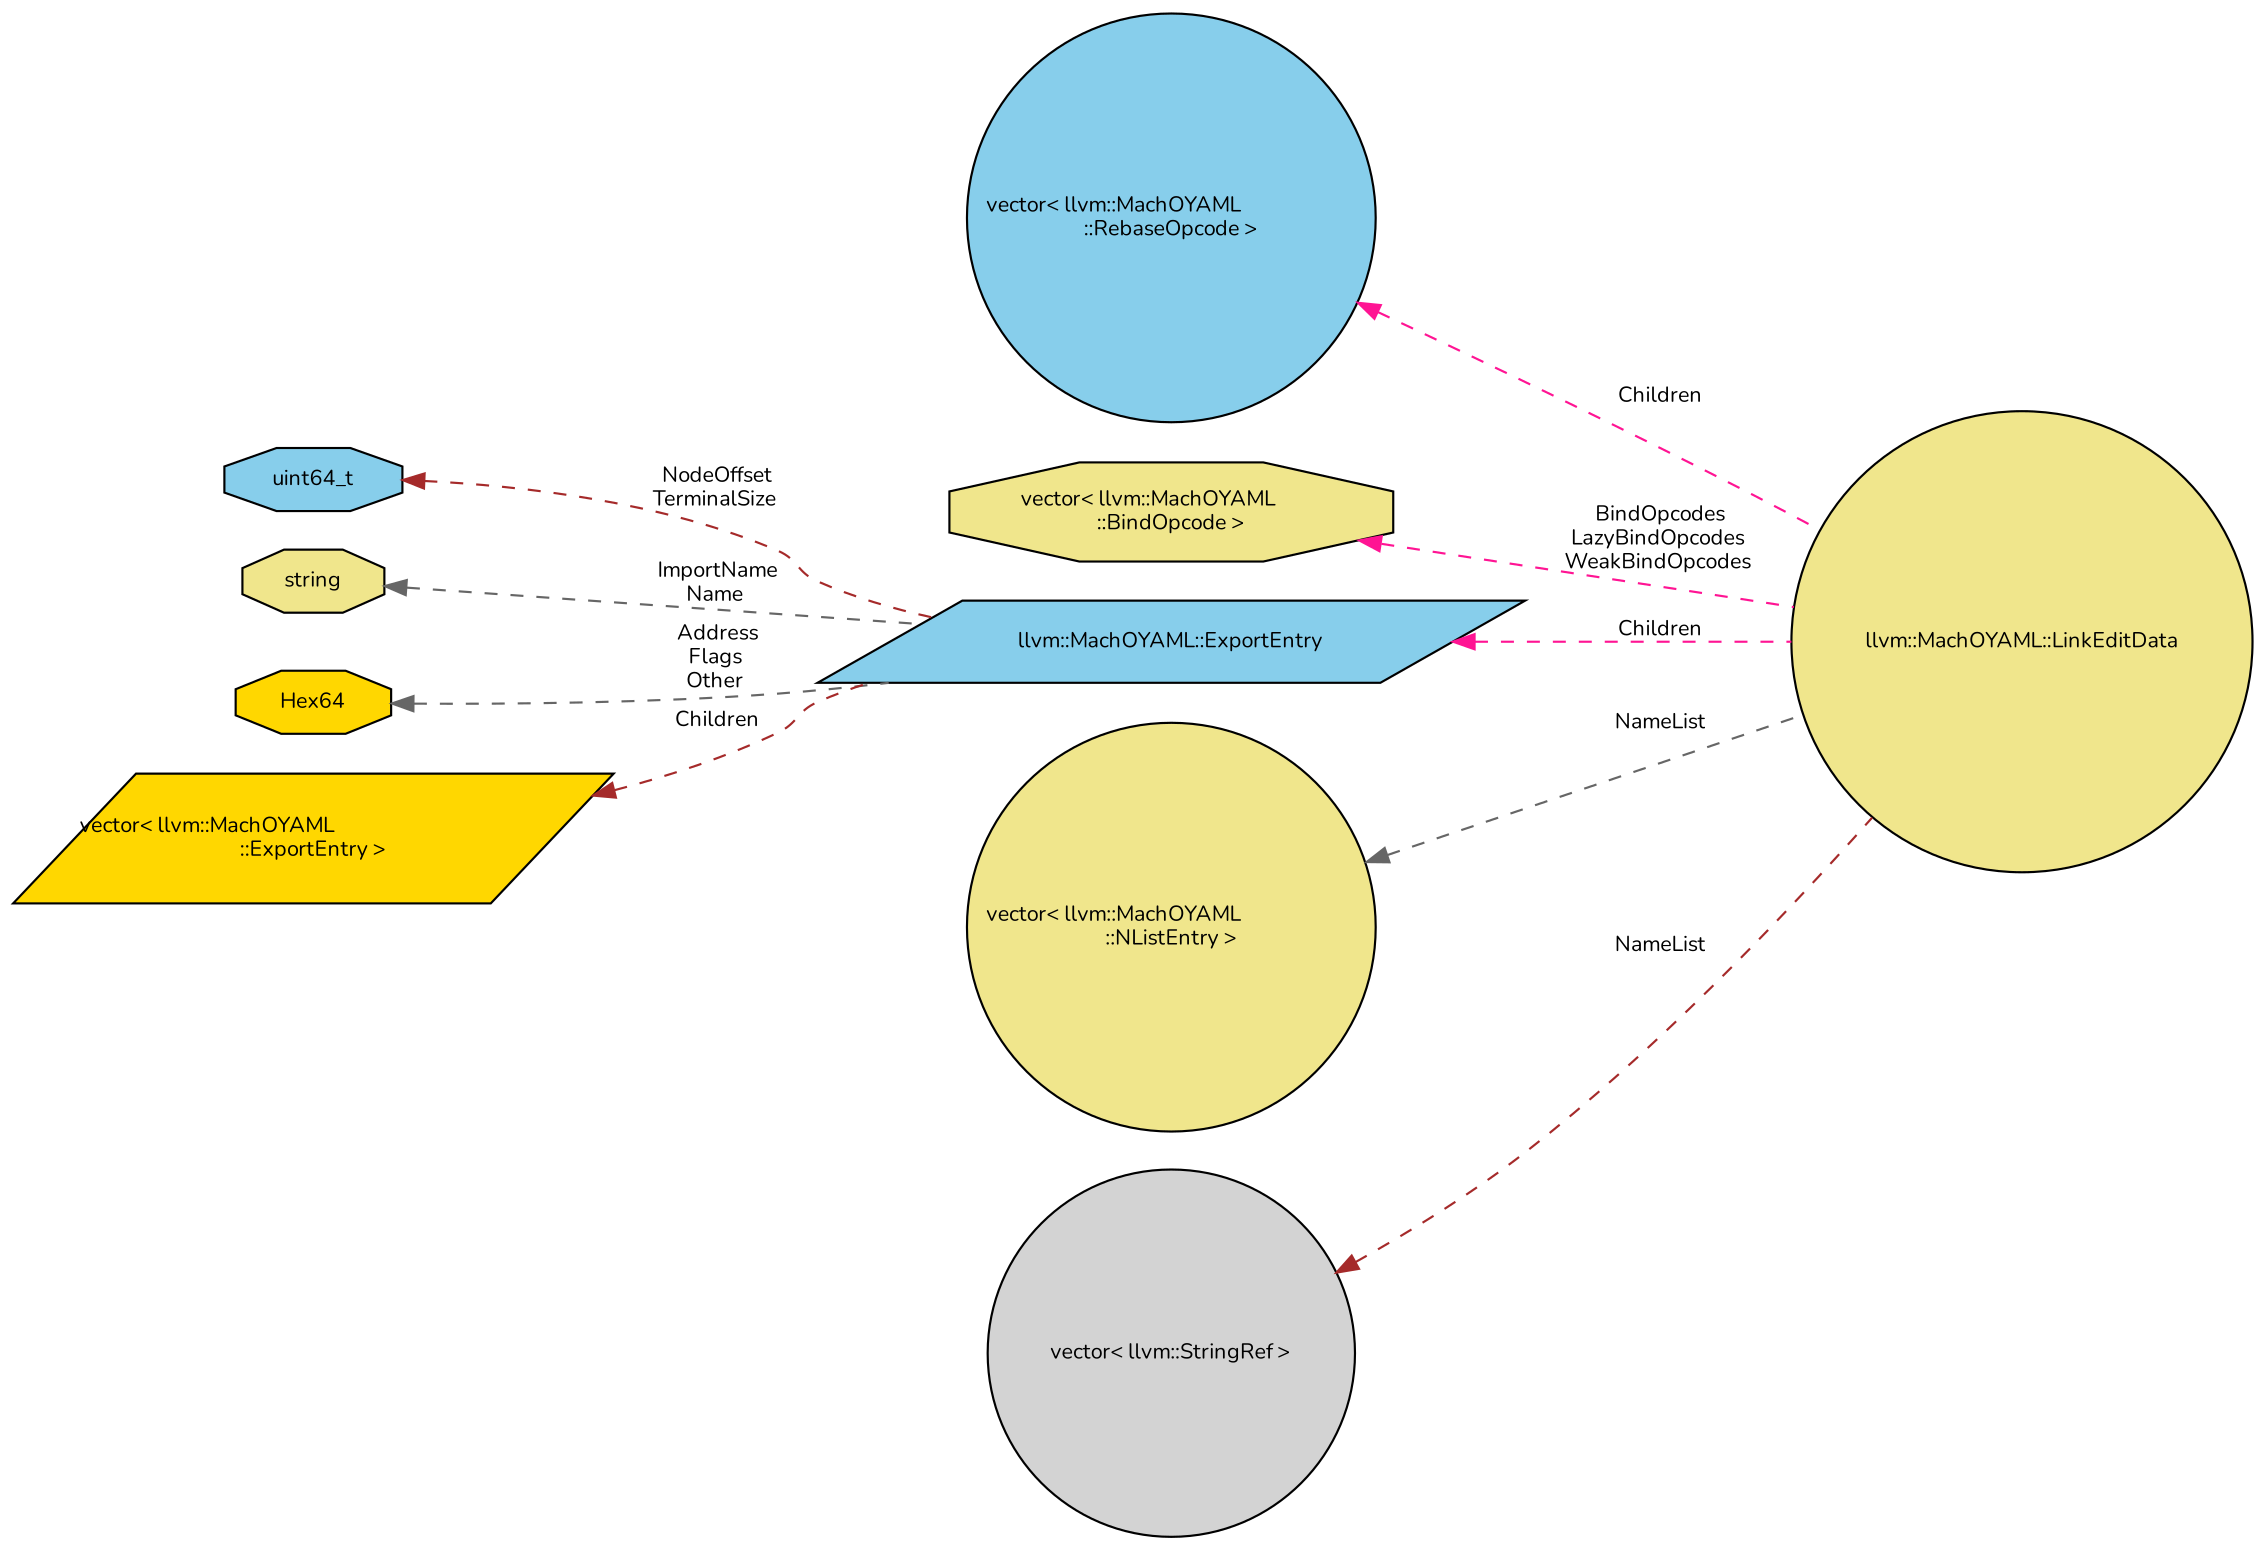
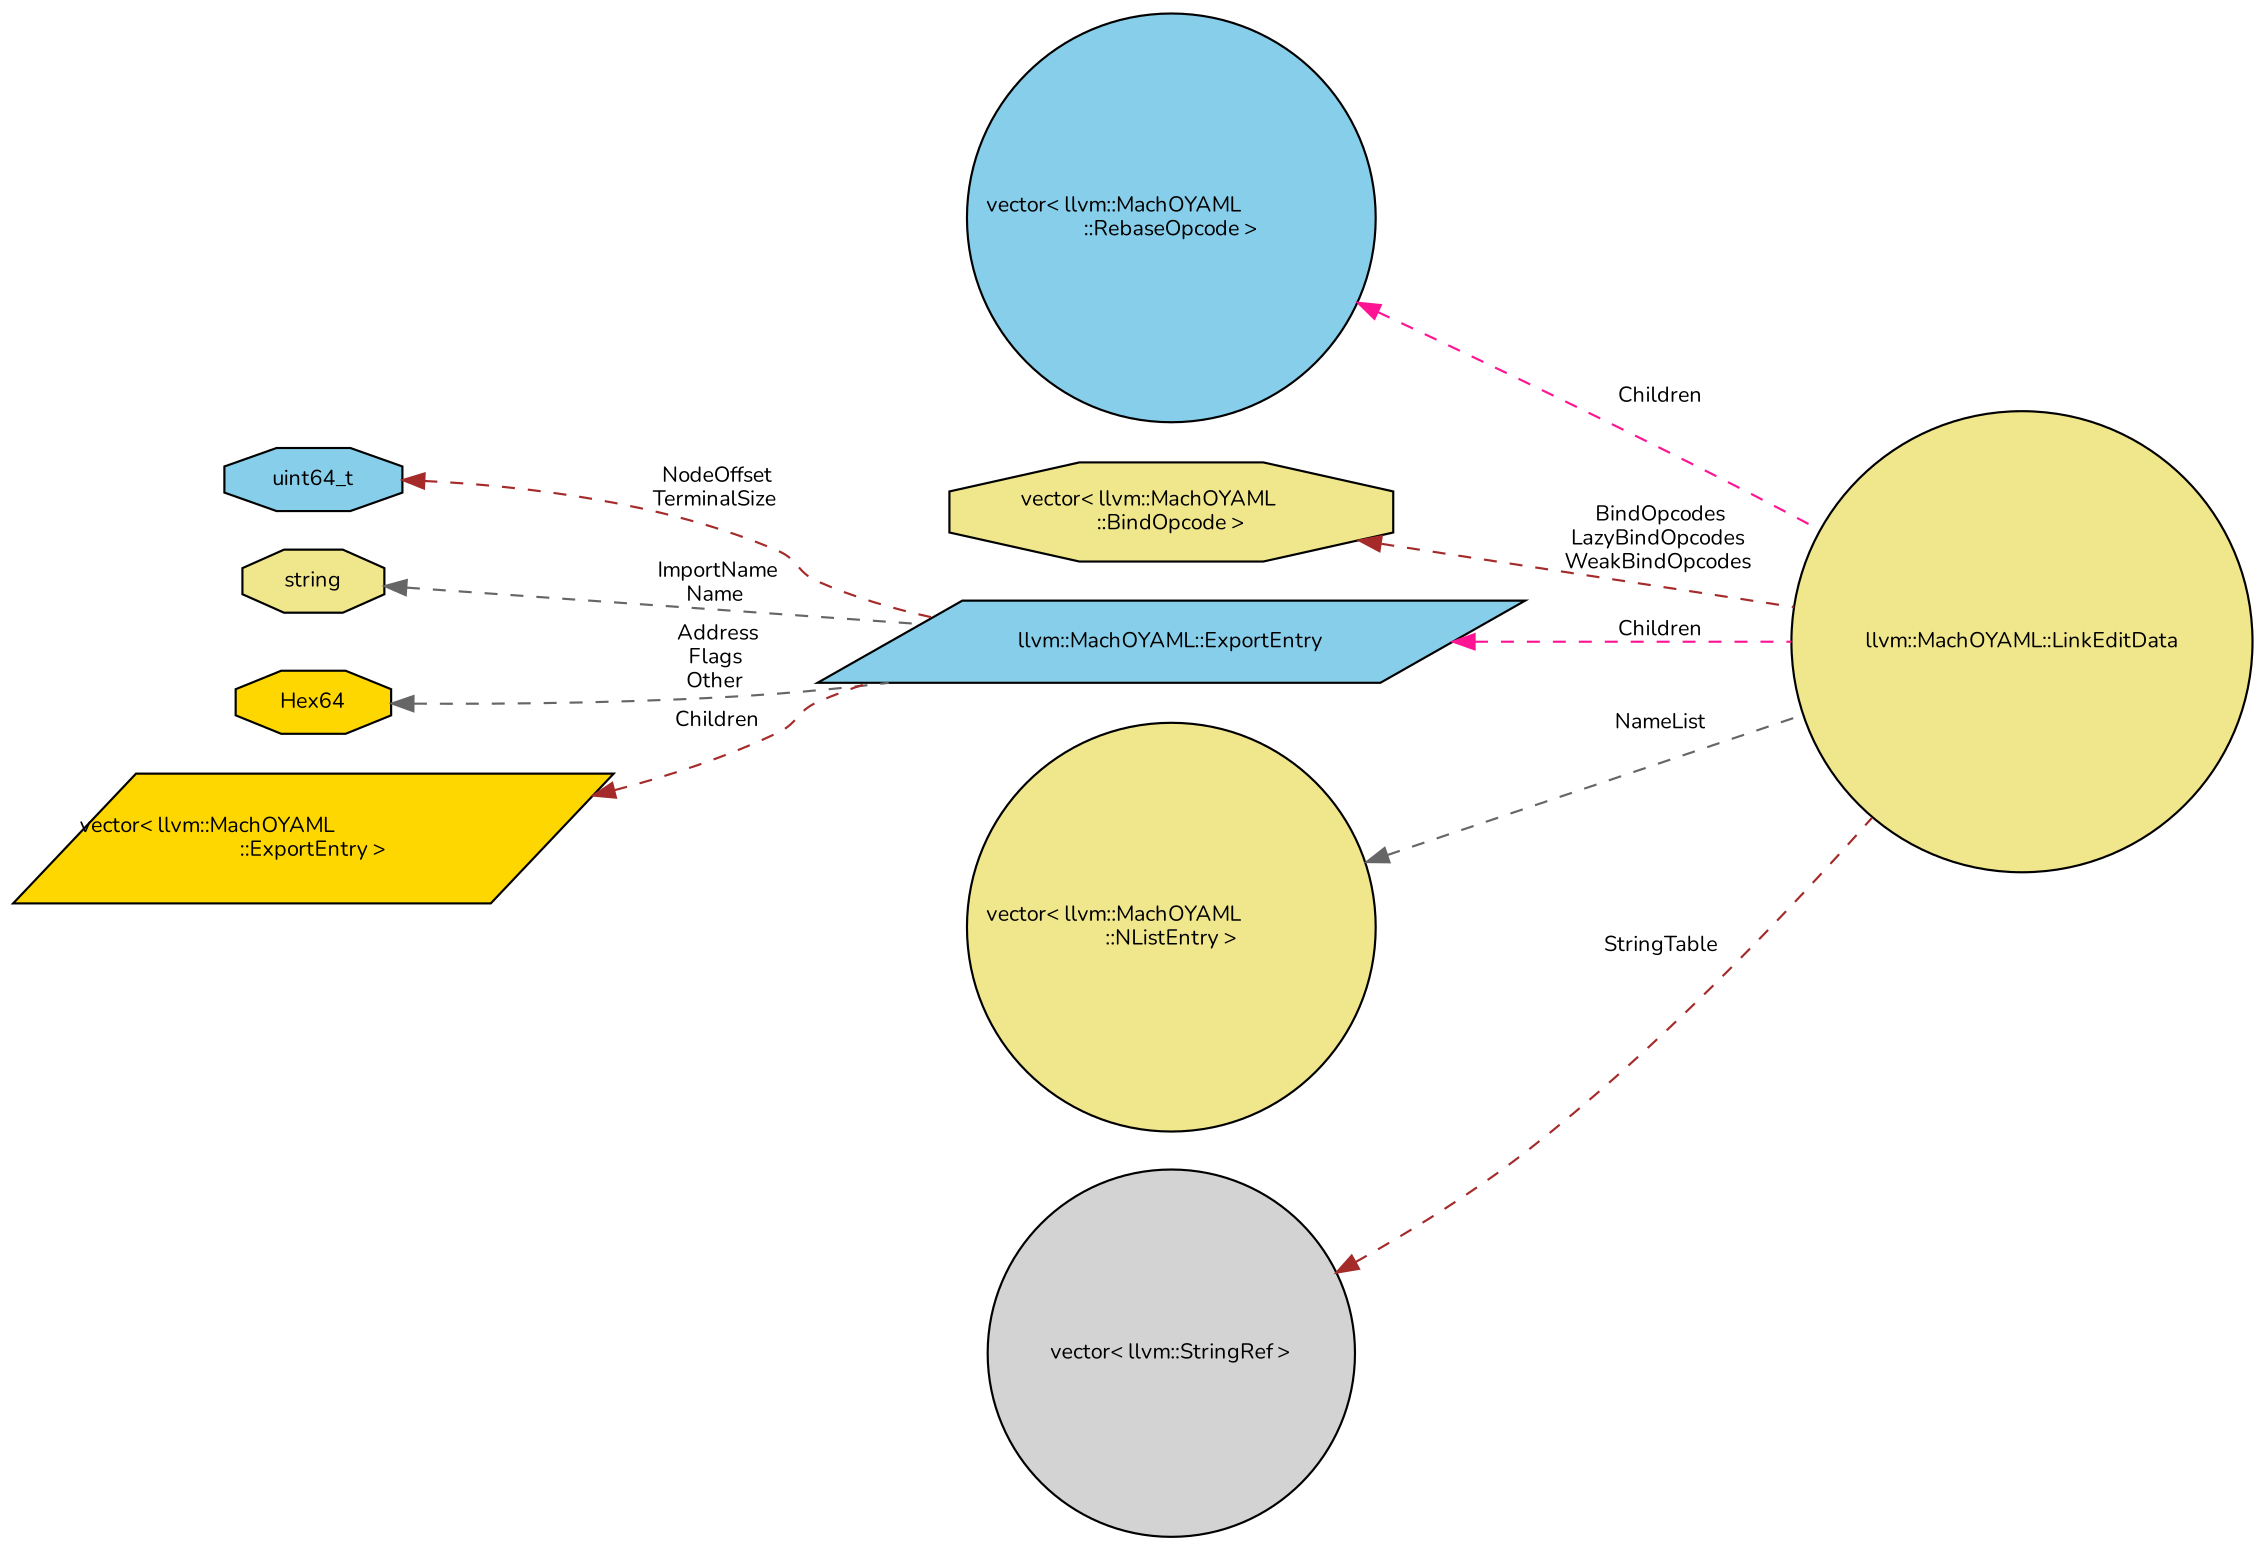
edge "llvm::MachOYAML::LinkEditData" -> "vector< llvm::MachOYAML ::BindOpcode >": color deeppink -> brown
edge "llvm::MachOYAML::LinkEditData" -> "vector< llvm::StringRef >": label " NameList" -> " StringTable"
